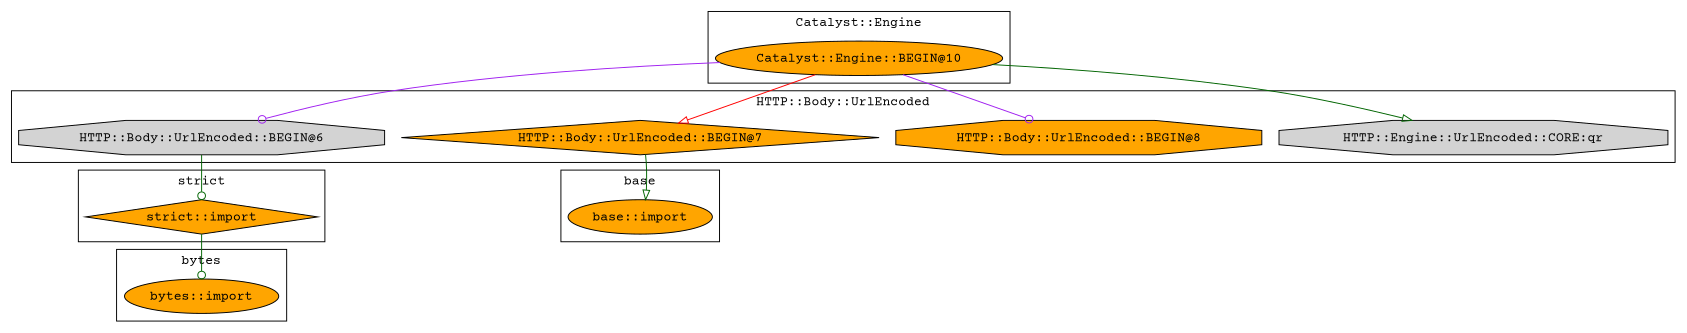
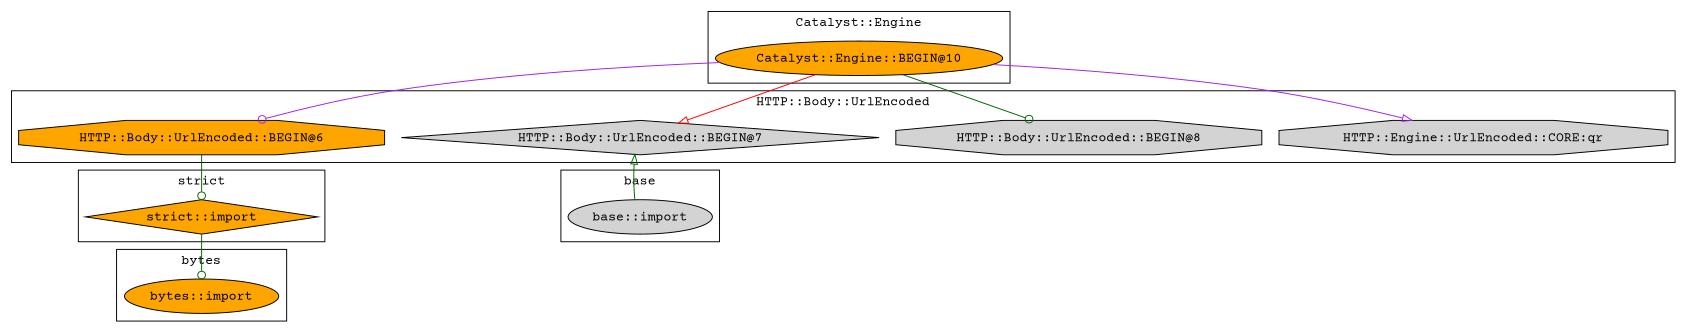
edge "Catalyst::Engine::BEGIN@10" -> "HTTP::Engine::UrlEncoded::CORE:qr": color darkgreen -> purple
edge "Catalyst::Engine::BEGIN@10" -> "HTTP::Body::UrlEncoded::BEGIN@8": color purple -> darkgreen
node "HTTP::Body::UrlEncoded::BEGIN@6": fillcolor lightgrey -> orange
node "HTTP::Body::UrlEncoded::BEGIN@7": fillcolor orange -> lightgrey
node "HTTP::Body::UrlEncoded::BEGIN@8": fillcolor orange -> lightgrey
edge "HTTP::Body::UrlEncoded::BEGIN@7" -> "base::import": reversed
node "base::import": fillcolor orange -> lightgrey
